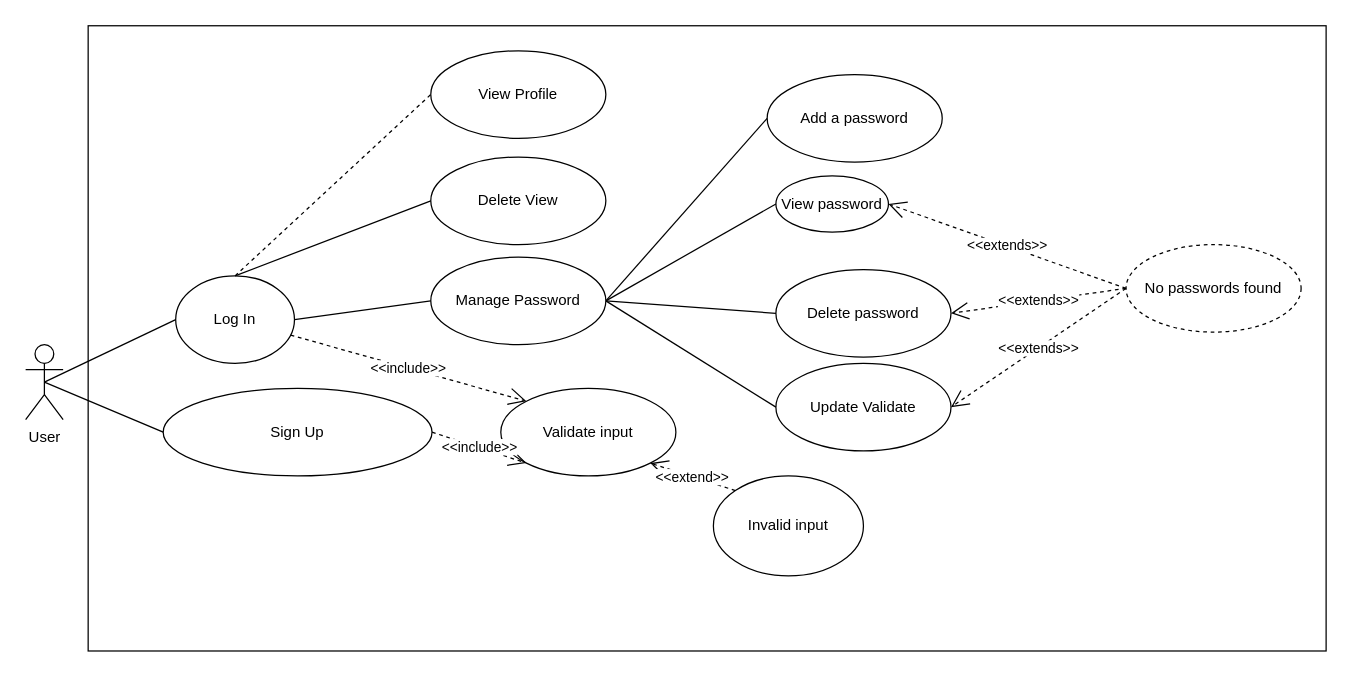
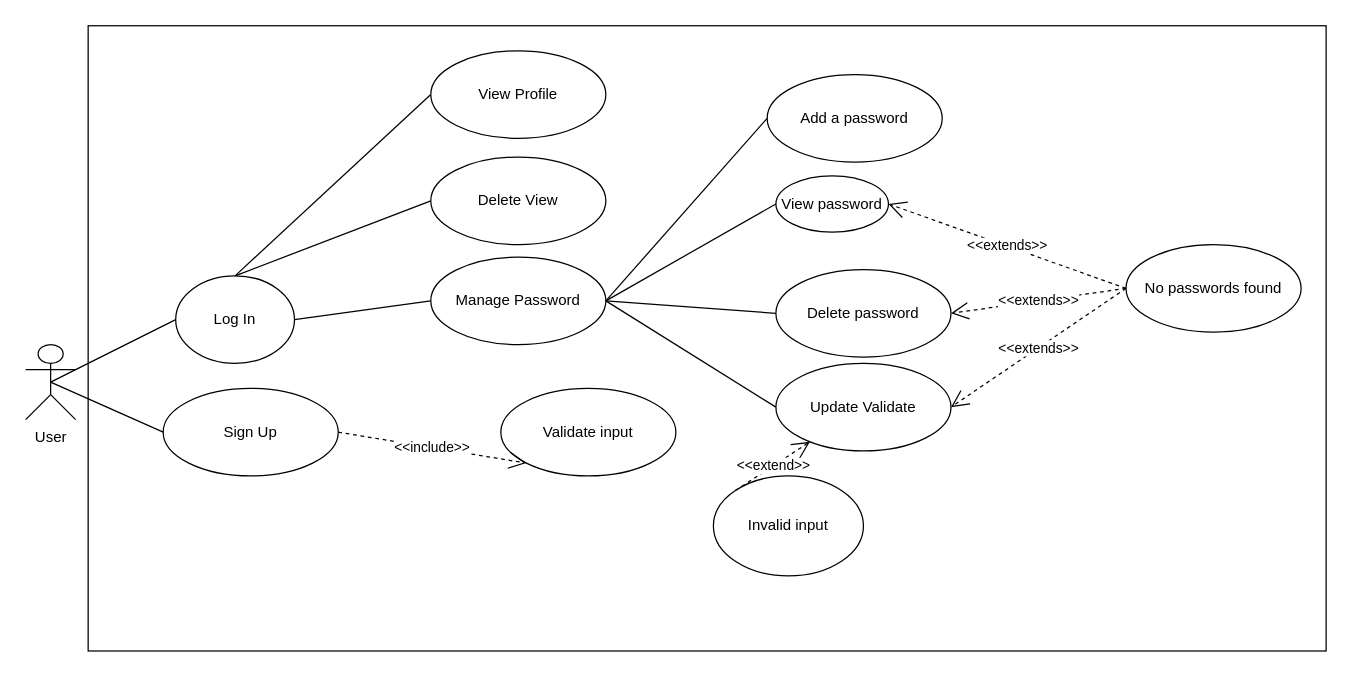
edge "View Profile" -- "Log In": style dashed -> solid
node "No passwords found": style dashed -> solid
edge "Log In" -> "Validate input": removed, label "<<include>>"
node "User": size 38x75 -> 50x75
node "Sign Up": size 269x88 -> 175x88
edge "Invalid input" -> "Validate input": now "Invalid input" -> "Update Validate"
